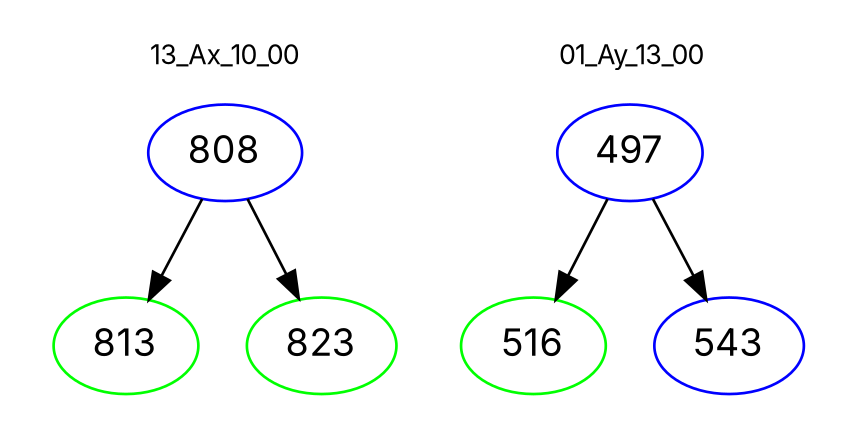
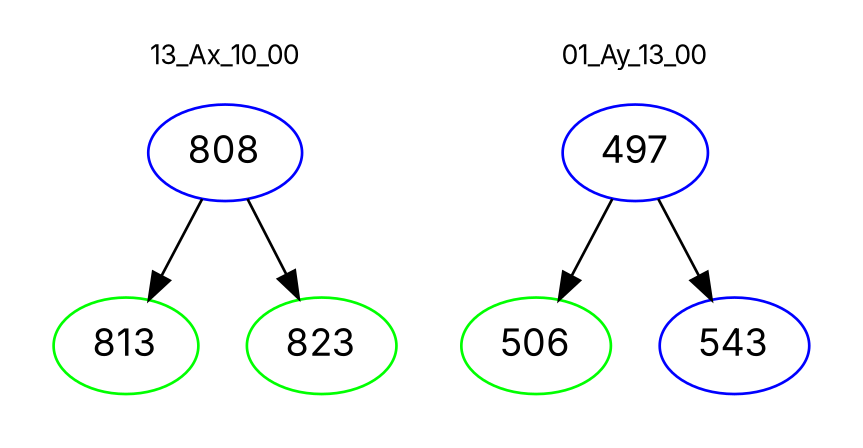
node "516": label "516" -> "506"
